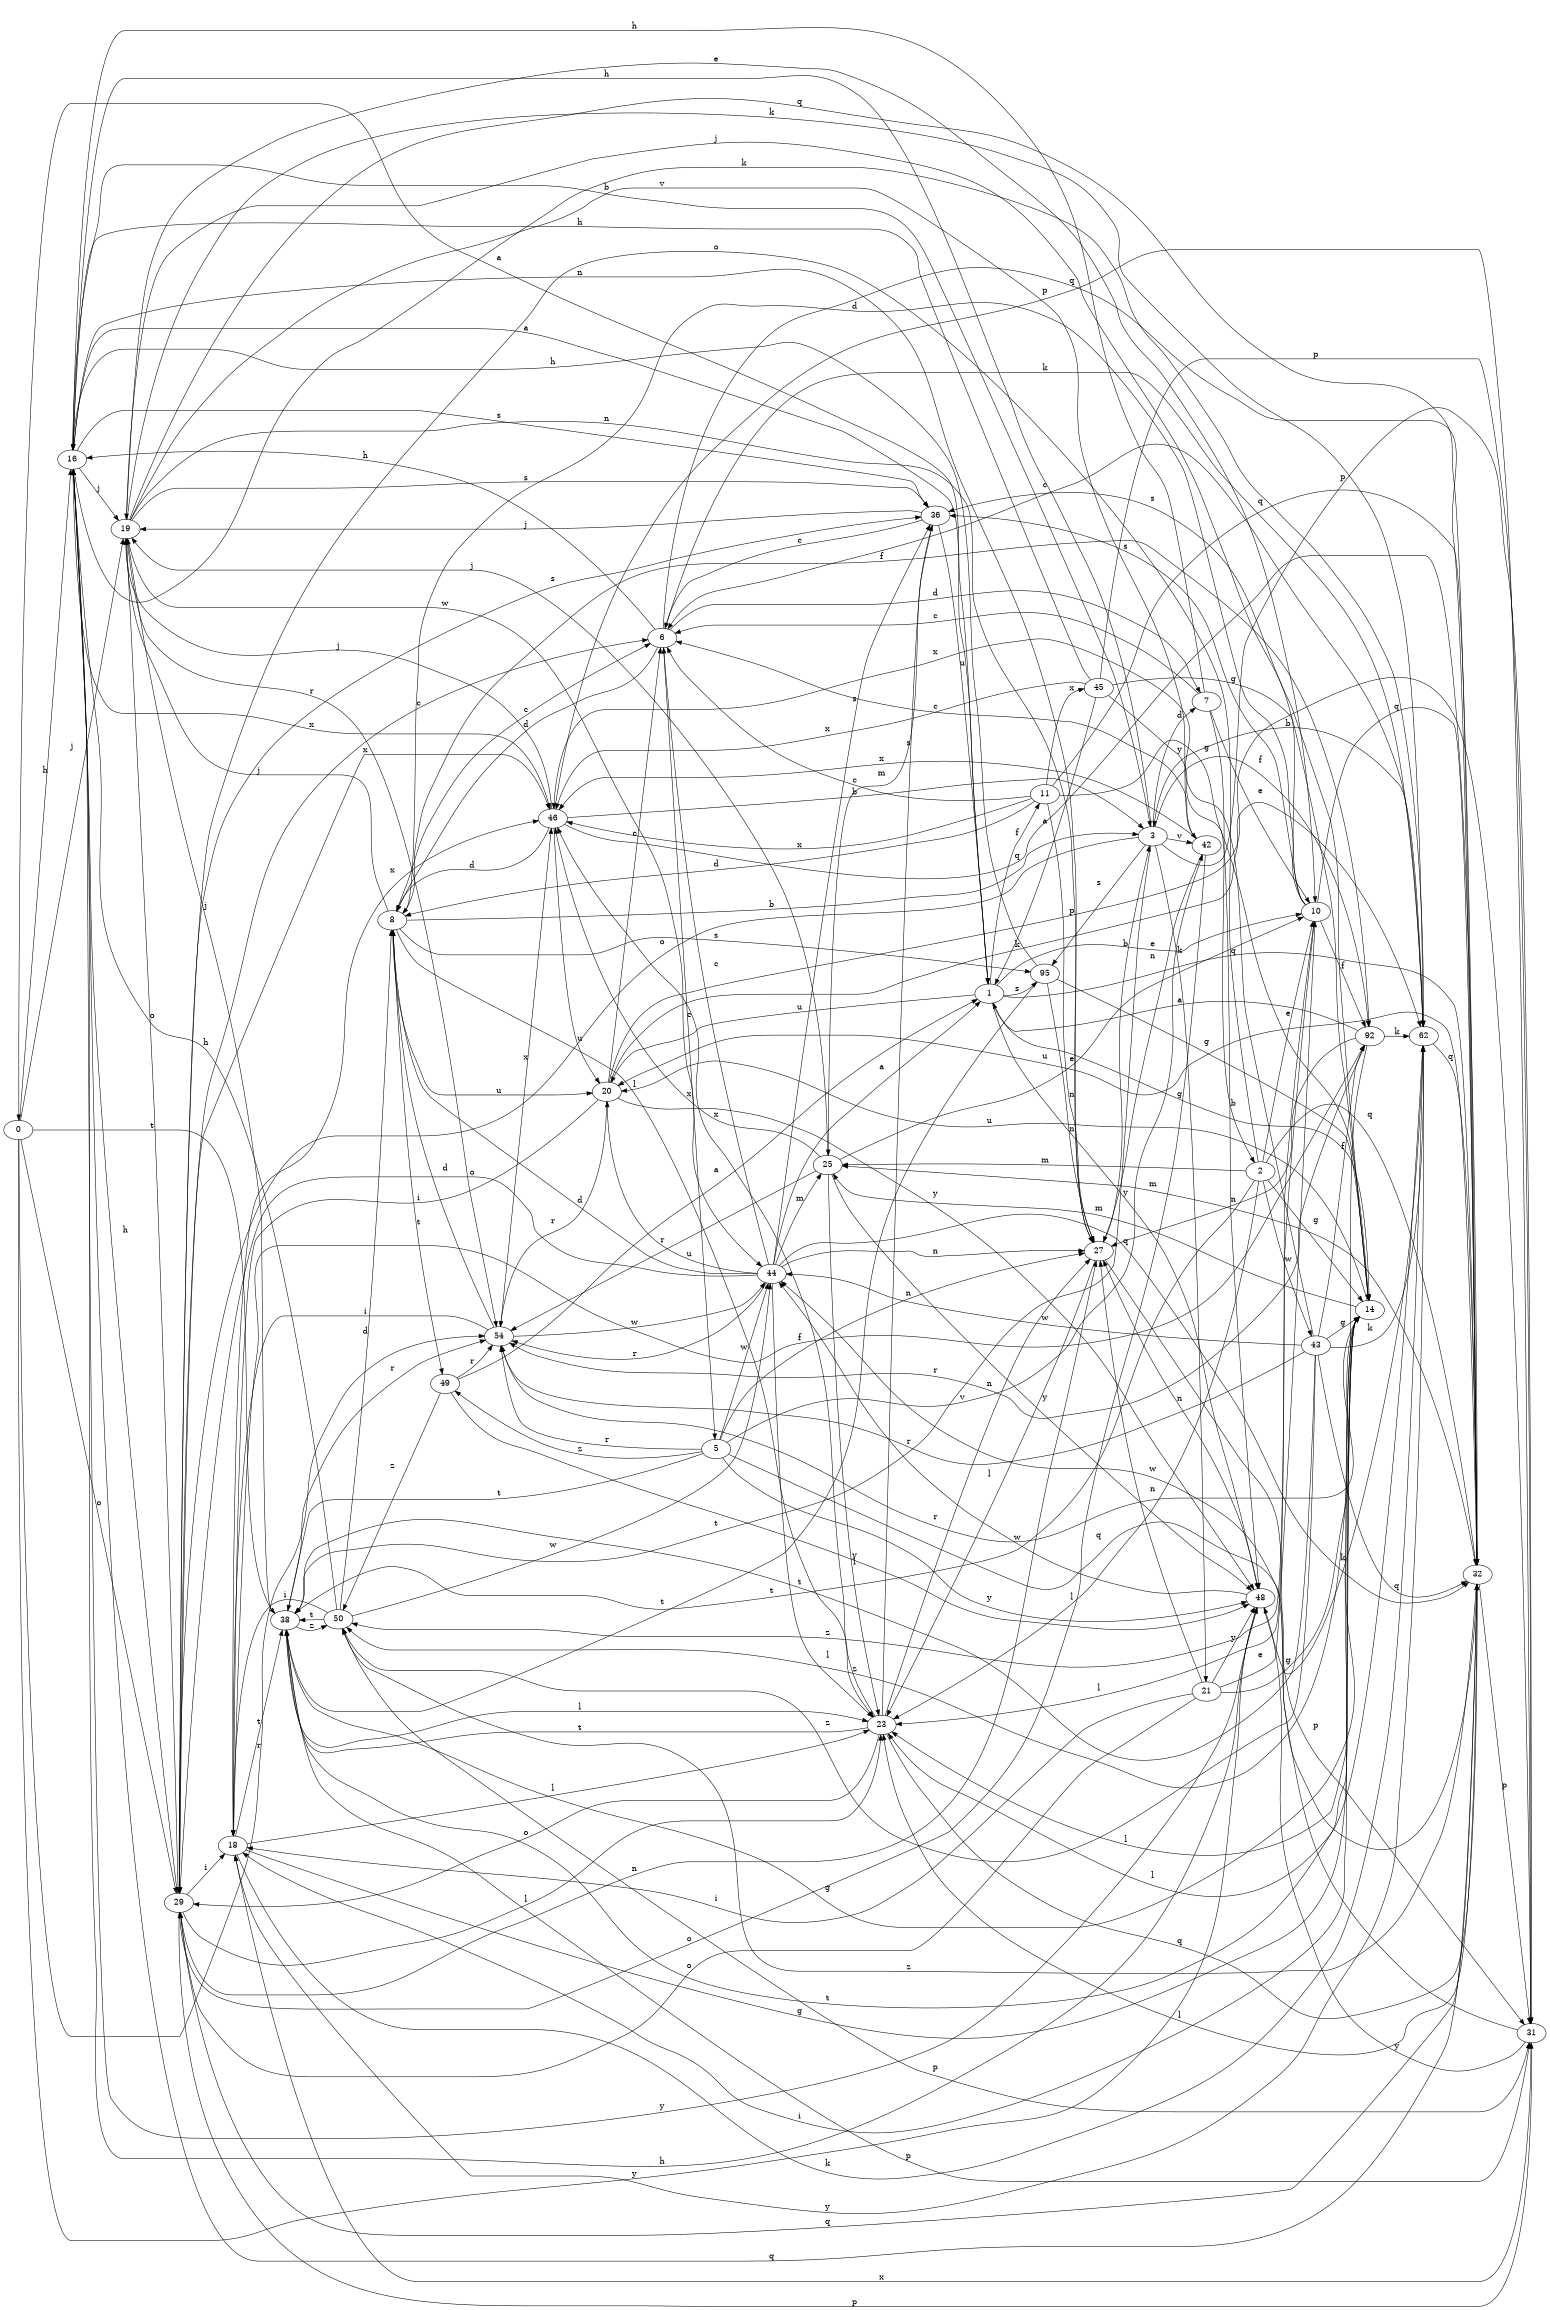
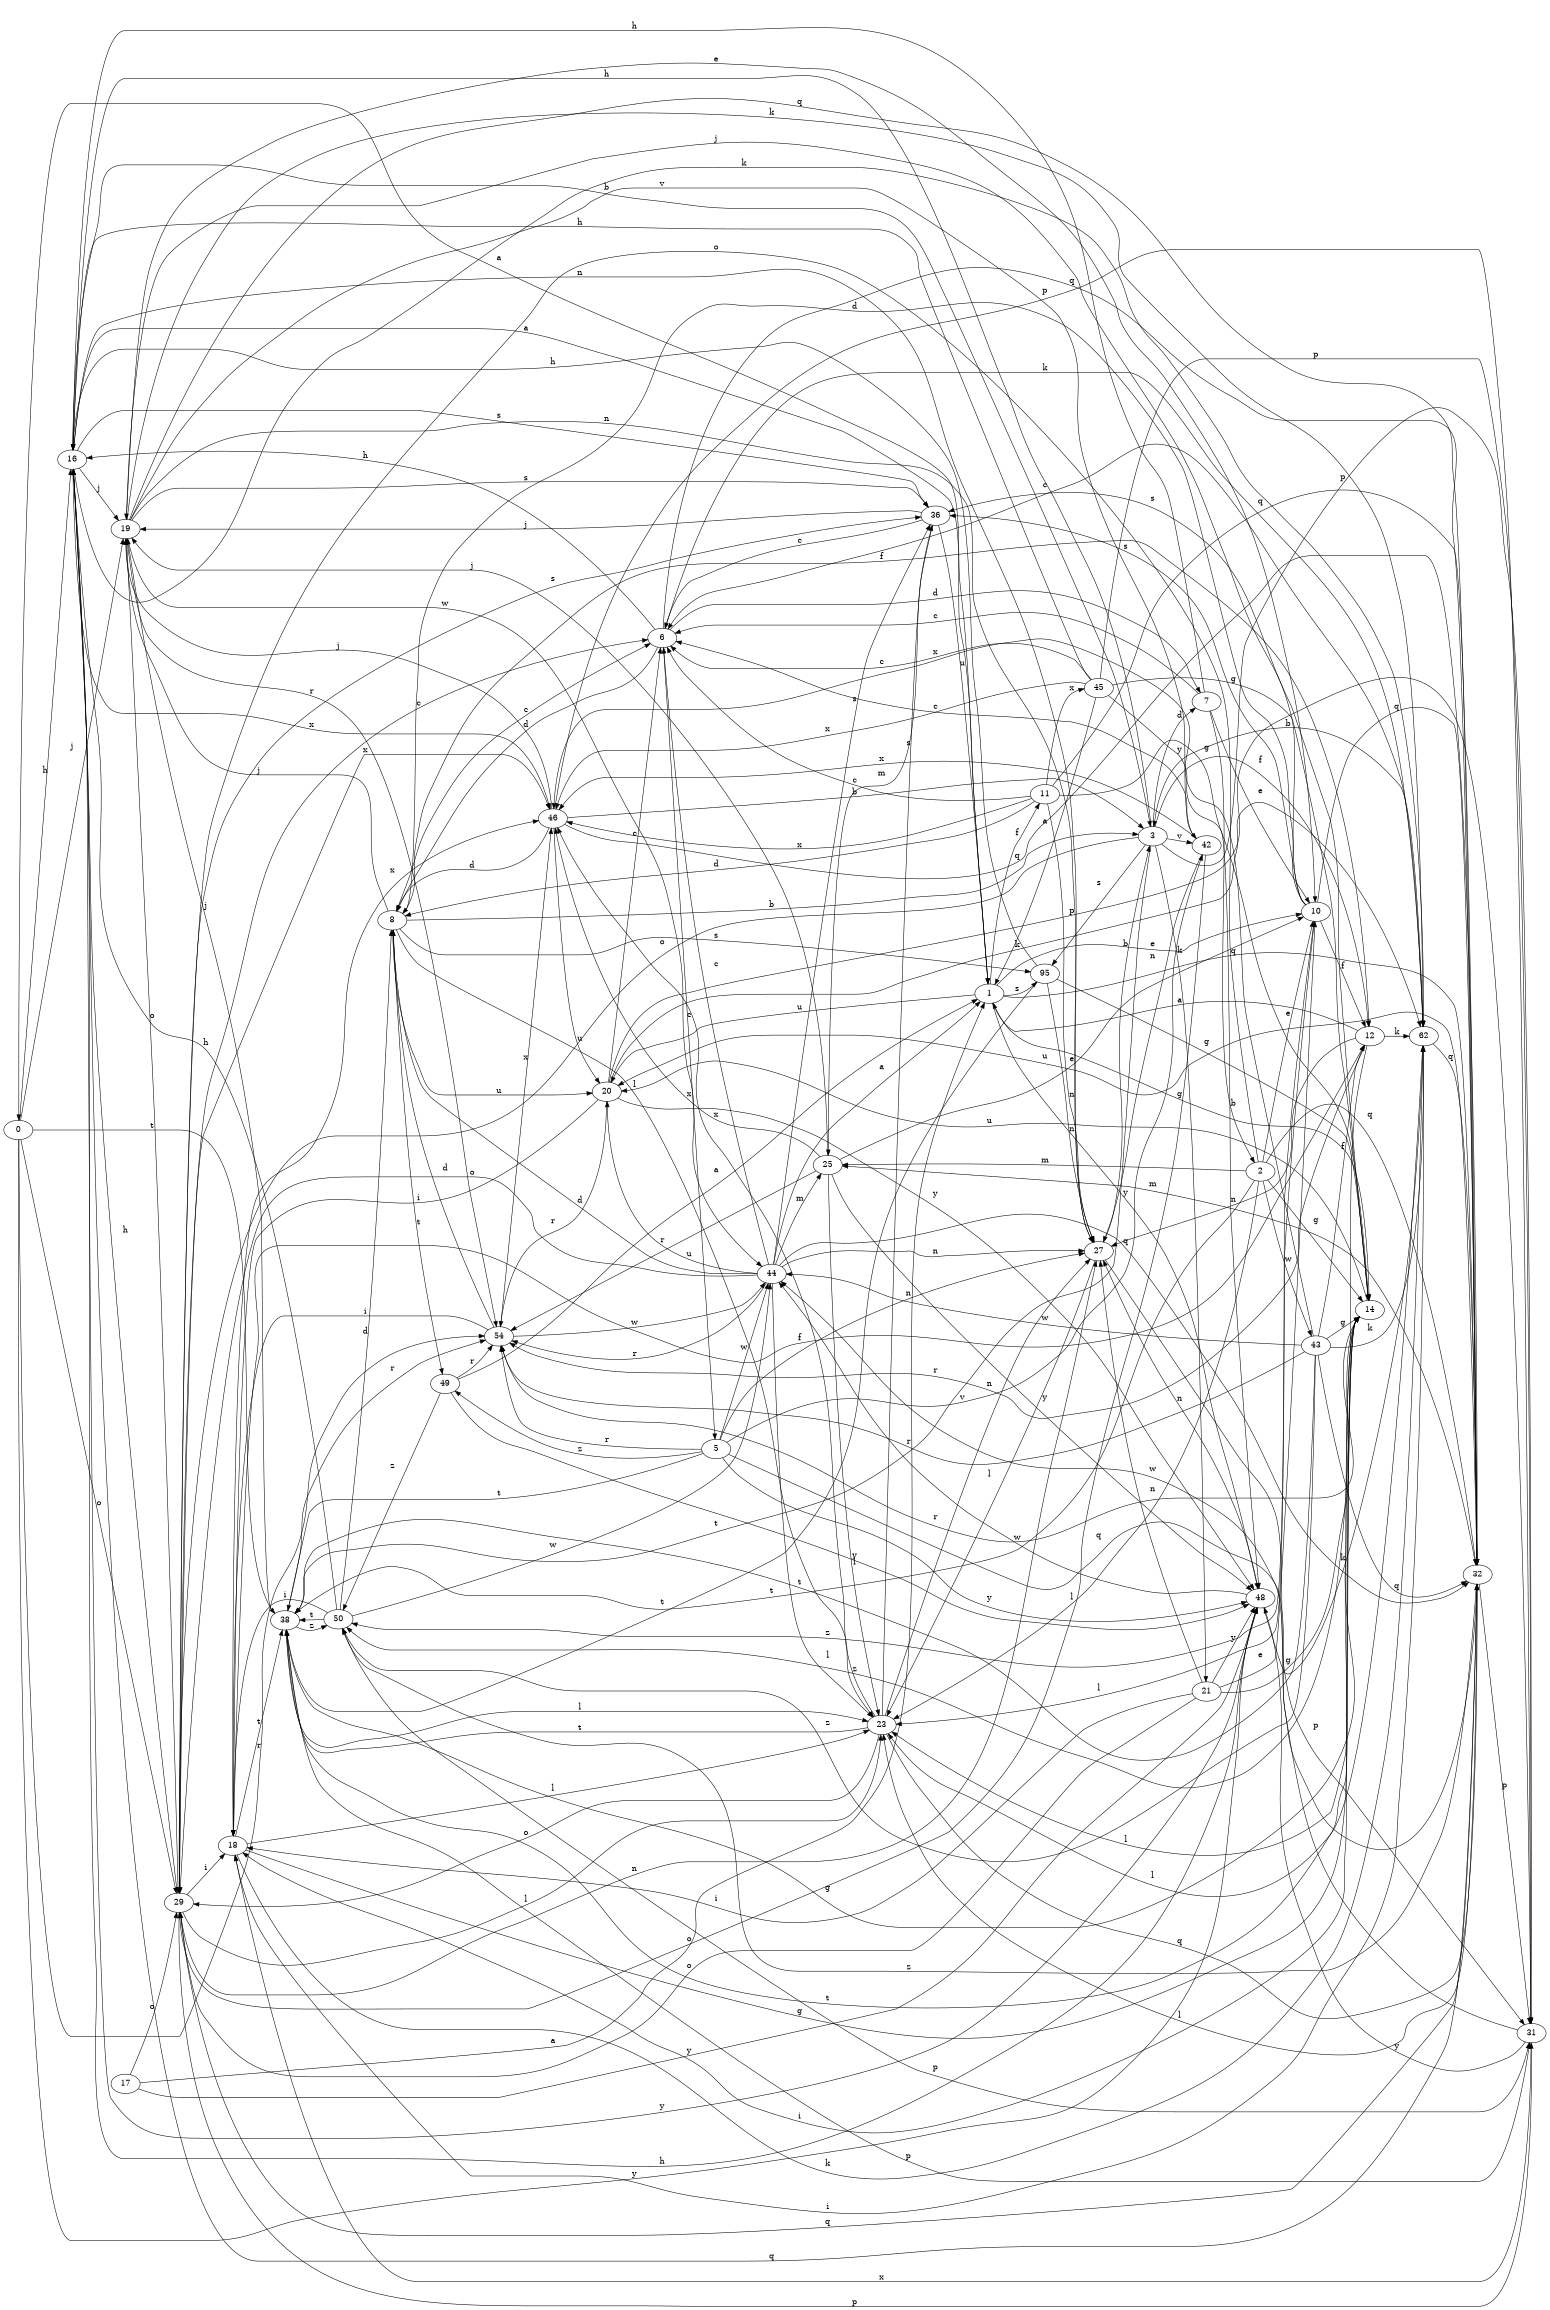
edge "45" -> "6": added, label "c"
node "92": label "92" -> "12"
edge "14" -> "25": removed, label "m"
node "17": added
edge "62" -> "18": label "y" -> "i"
